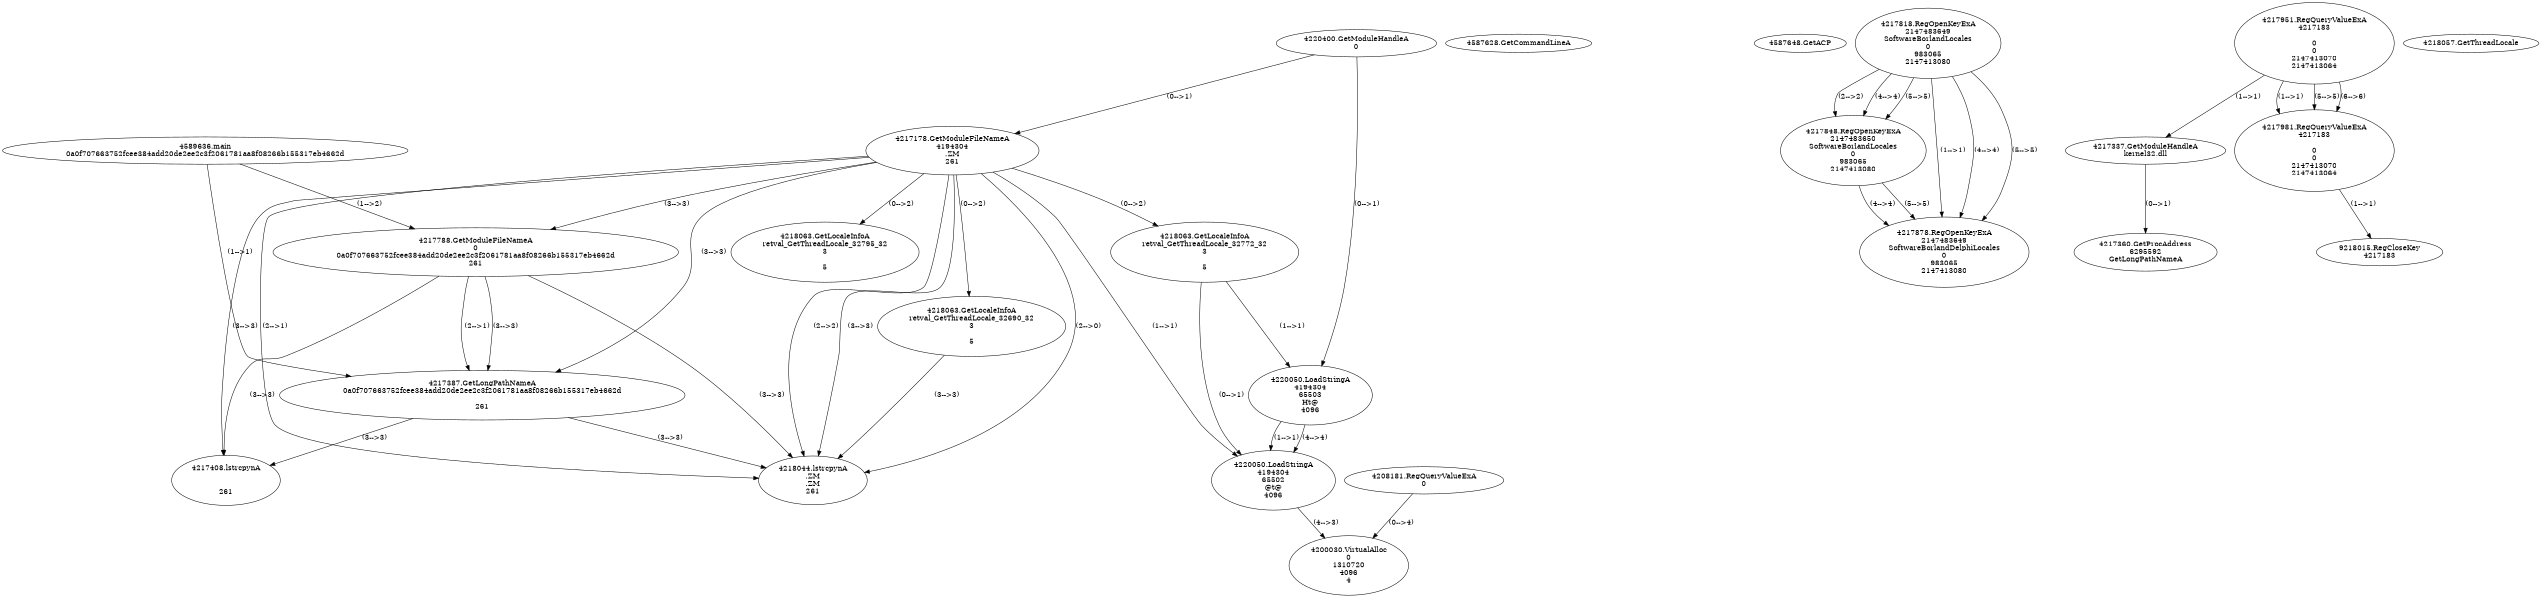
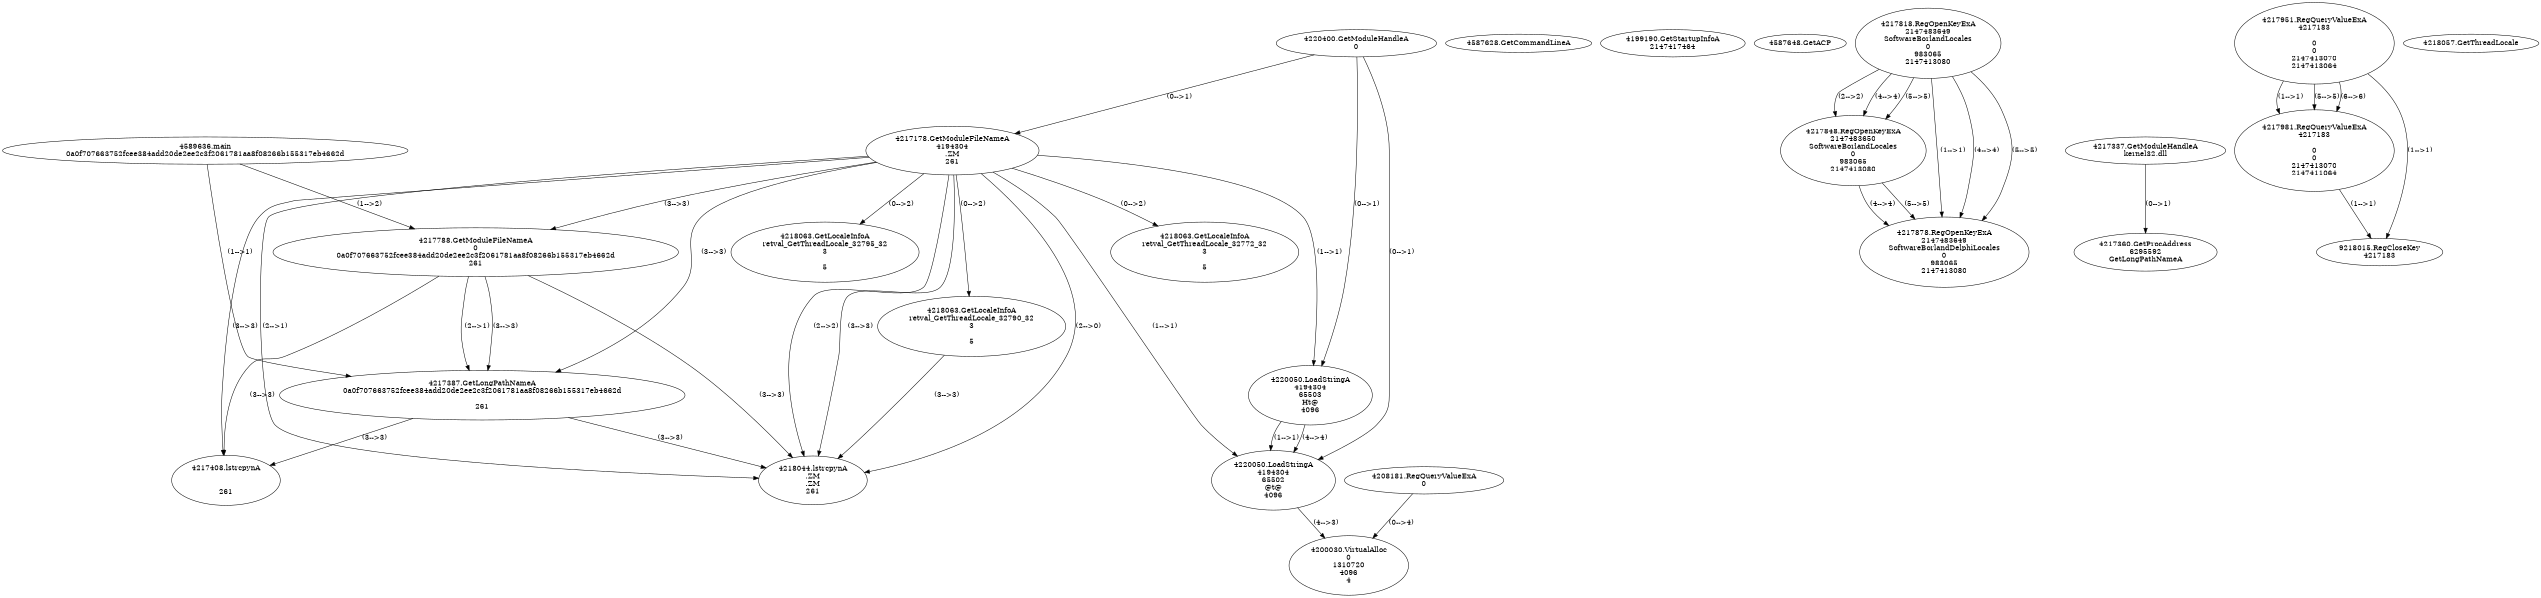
node "4199190.GetStartupInfoA 2147417464": added
edge "4217951.RegQueryValueExA 4217183 0 0 2147413070 2147413064" -> "4217337.GetModuleHandleA kernel32.dll": now "4217951.RegQueryValueExA 4217183 0 0 2147413070 2147413064" -> "9218015.RegCloseKey 4217183"
node "4217981.RegQueryValueExA 4217183 0 0 2147413070 2147413064": label "4217981.RegQueryValueExA 4217183 0 0 2147413070 2147413064" -> "4217981.RegQueryValueExA 4217183 0 0 2147413070 2147411064"
edge "4218063.GetLocaleInfoA retval_GetThreadLocale_32772_32 3 5" -> "4220050.LoadStringA 4194304 65503 Ht@ 4096": now "4217178.GetModuleFileNameA 4194304 .ZM 261" -> "4220050.LoadStringA 4194304 65503 Ht@ 4096"
node "4218063.GetLocaleInfoA retval_GetThreadLocale_32690_32 3 5": label "4218063.GetLocaleInfoA retval_GetThreadLocale_32690_32 3 5" -> "4218063.GetLocaleInfoA retval_GetThreadLocale_32790_32 3 5"
edge "4218063.GetLocaleInfoA retval_GetThreadLocale_32772_32 3 5" -> "4220050.LoadStringA 4194304 65502 @t@ 4096": now "4220400.GetModuleHandleA 0" -> "4220050.LoadStringA 4194304 65502 @t@ 4096"
